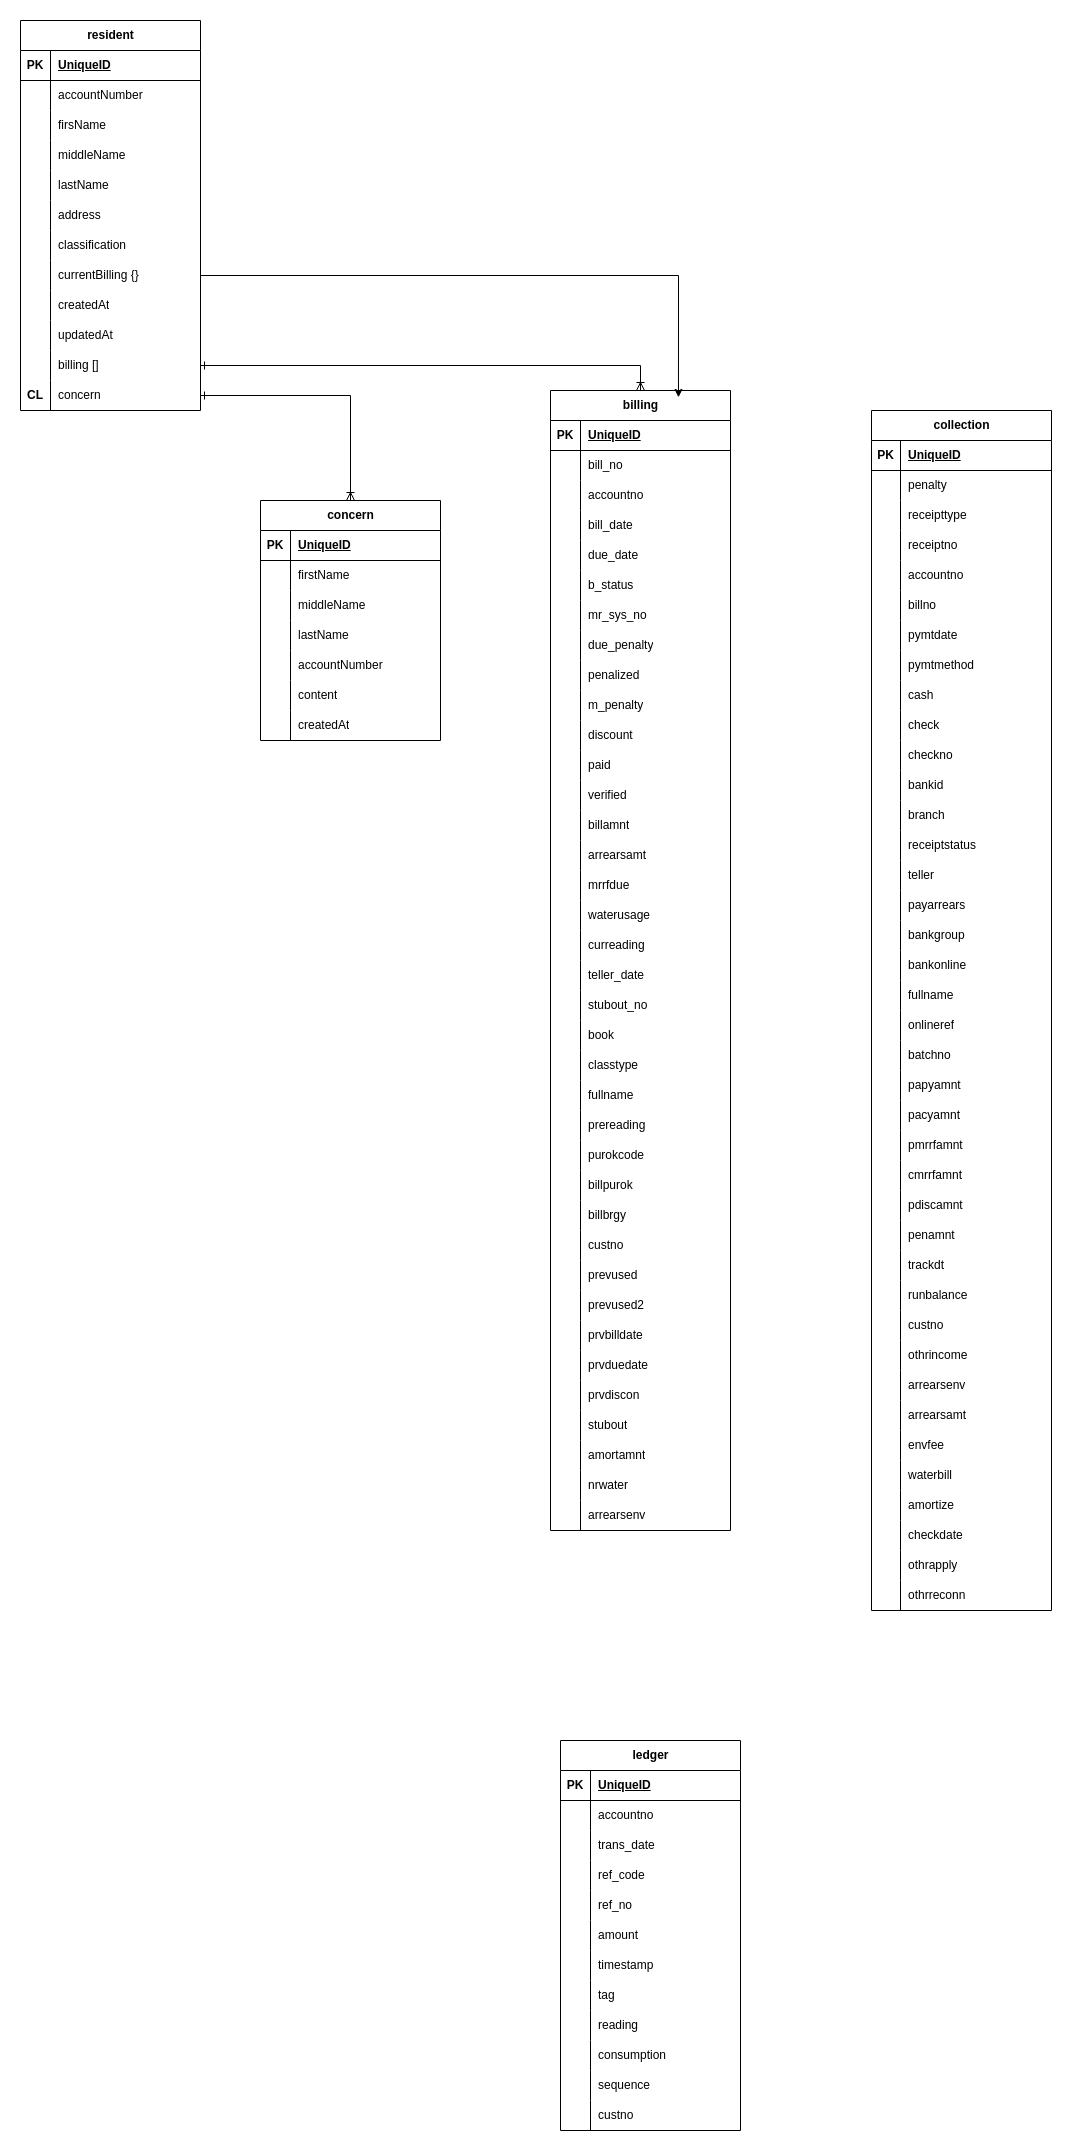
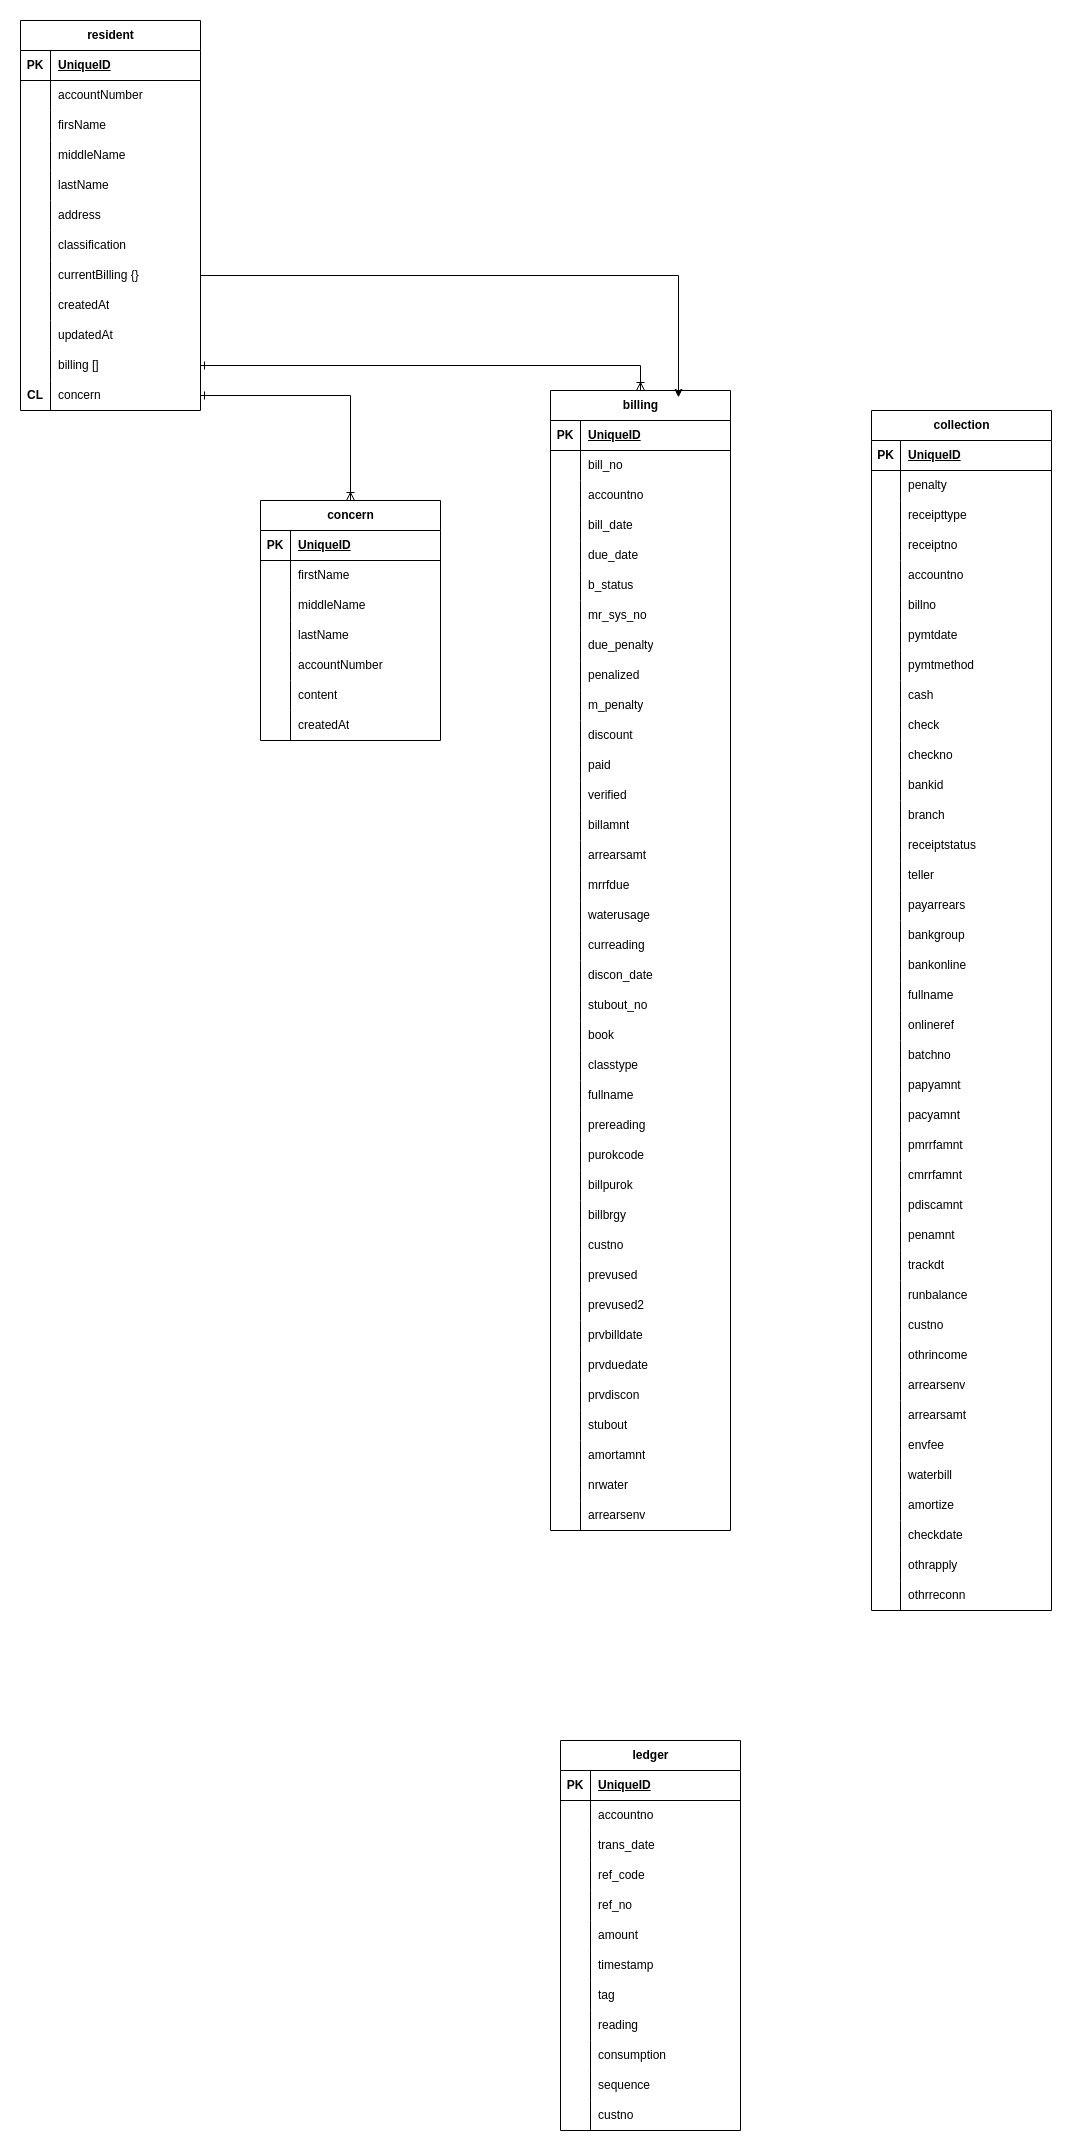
node "teller_date": label "teller_date" -> "discon_date"
